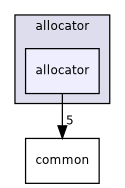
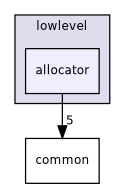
cluster "allocator": label "allocator" -> "lowlevel"
